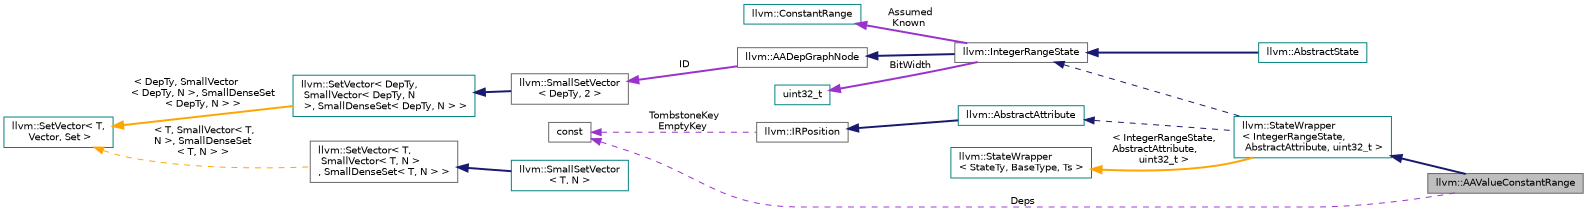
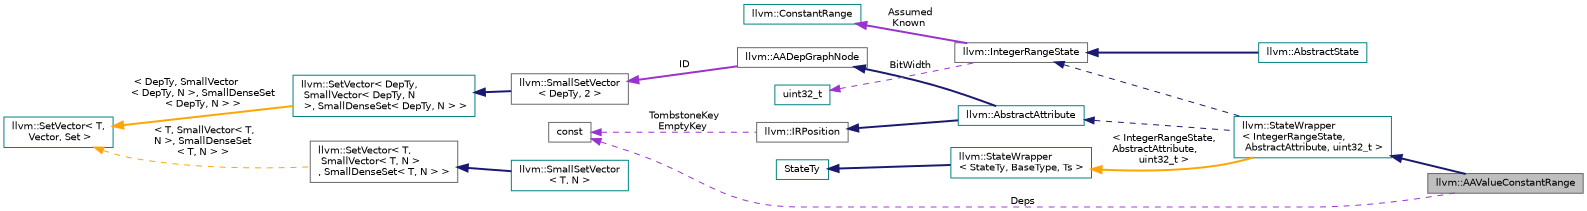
edge "llvm::IntegerRangeState" -> "llvm::AADepGraphNode": now "llvm::AbstractAttribute" -> "llvm::AADepGraphNode"
edge "llvm::IntegerRangeState" -> "uint32_t": style bold -> dashed
node "StateTy": added
